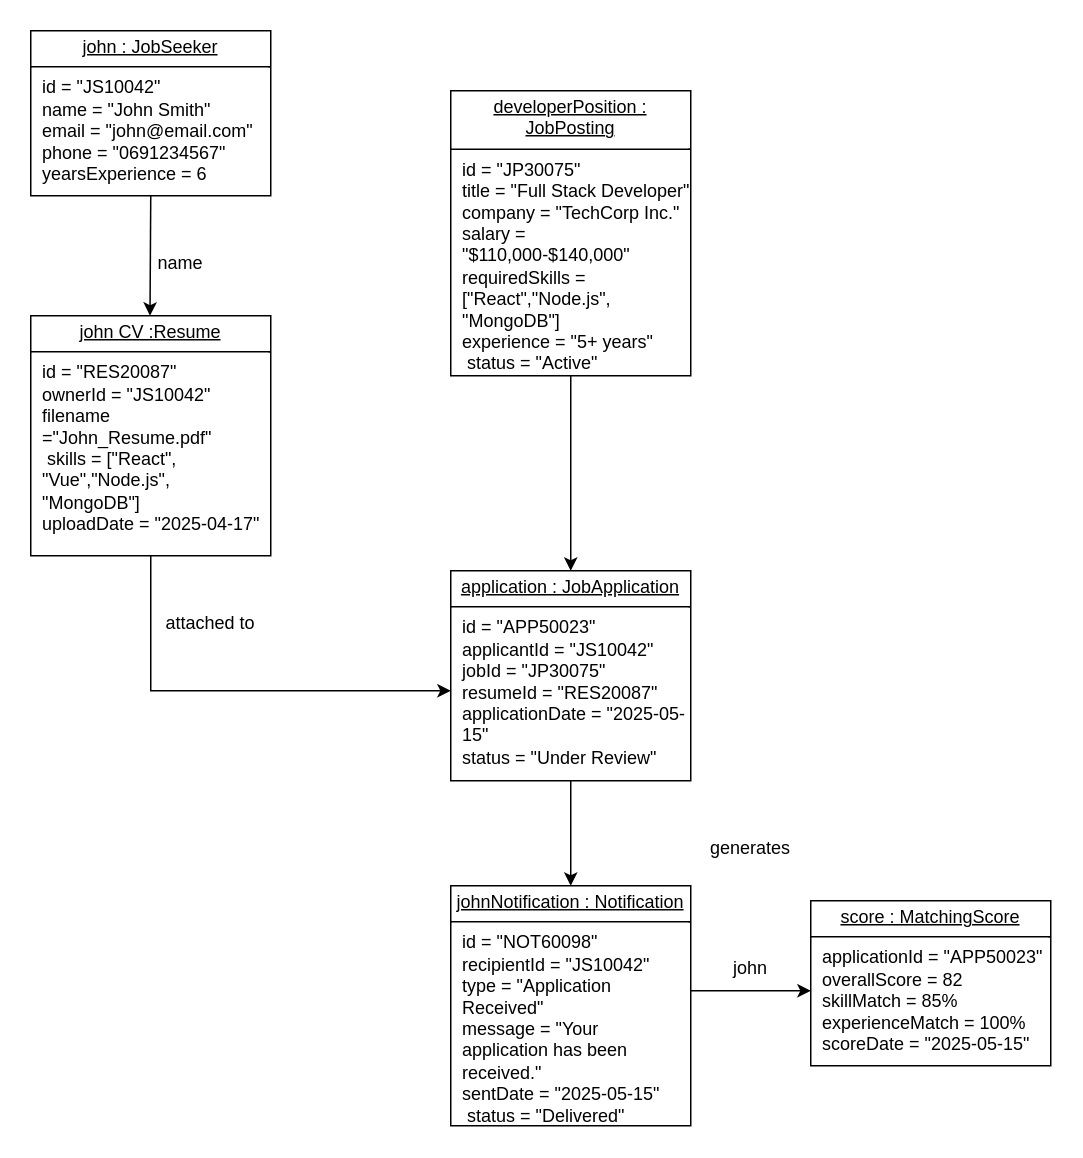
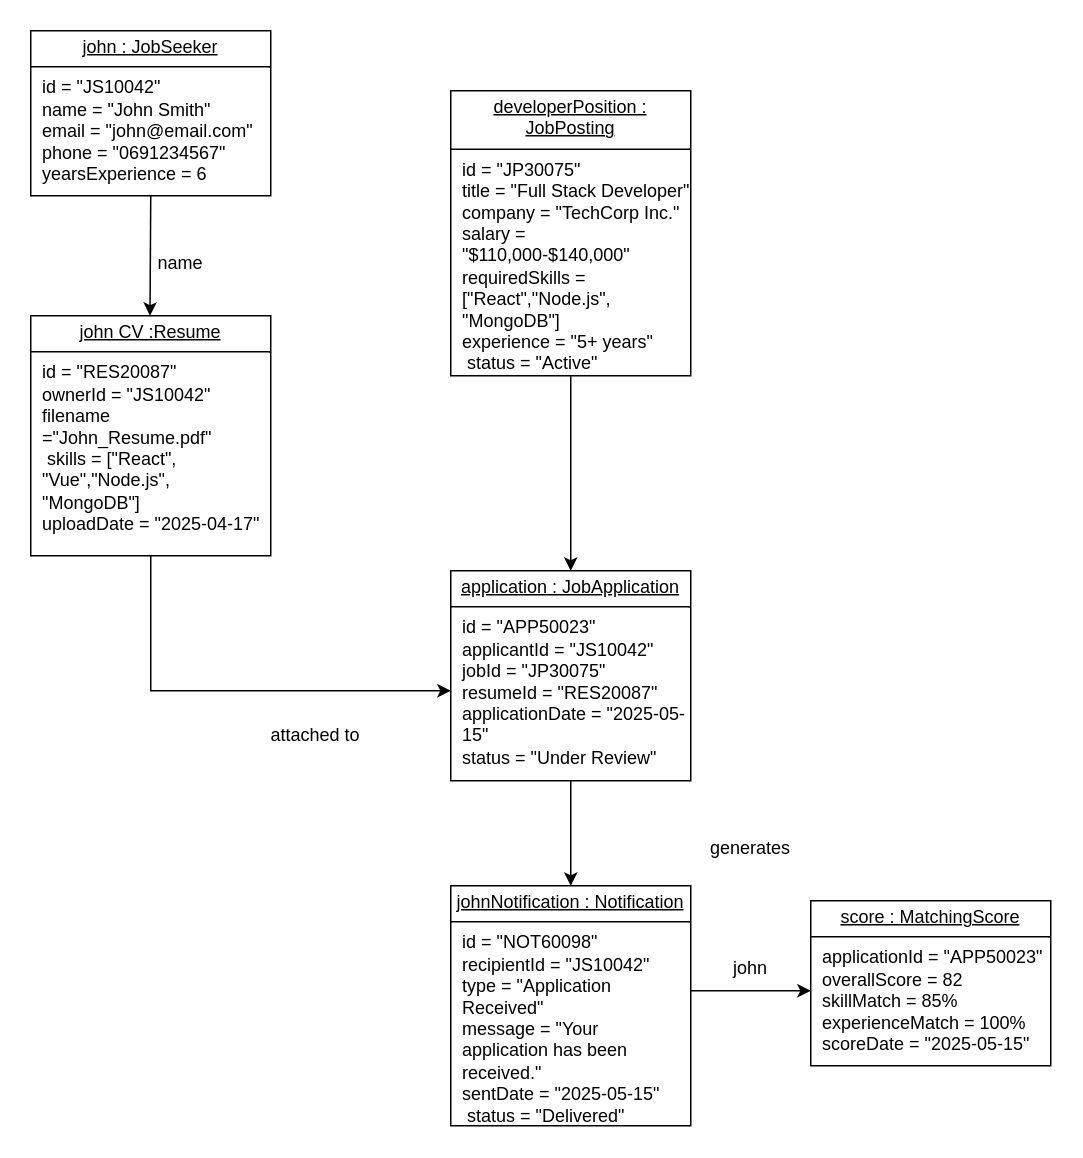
node "attached to": moved (211, 623) -> (316, 736)
